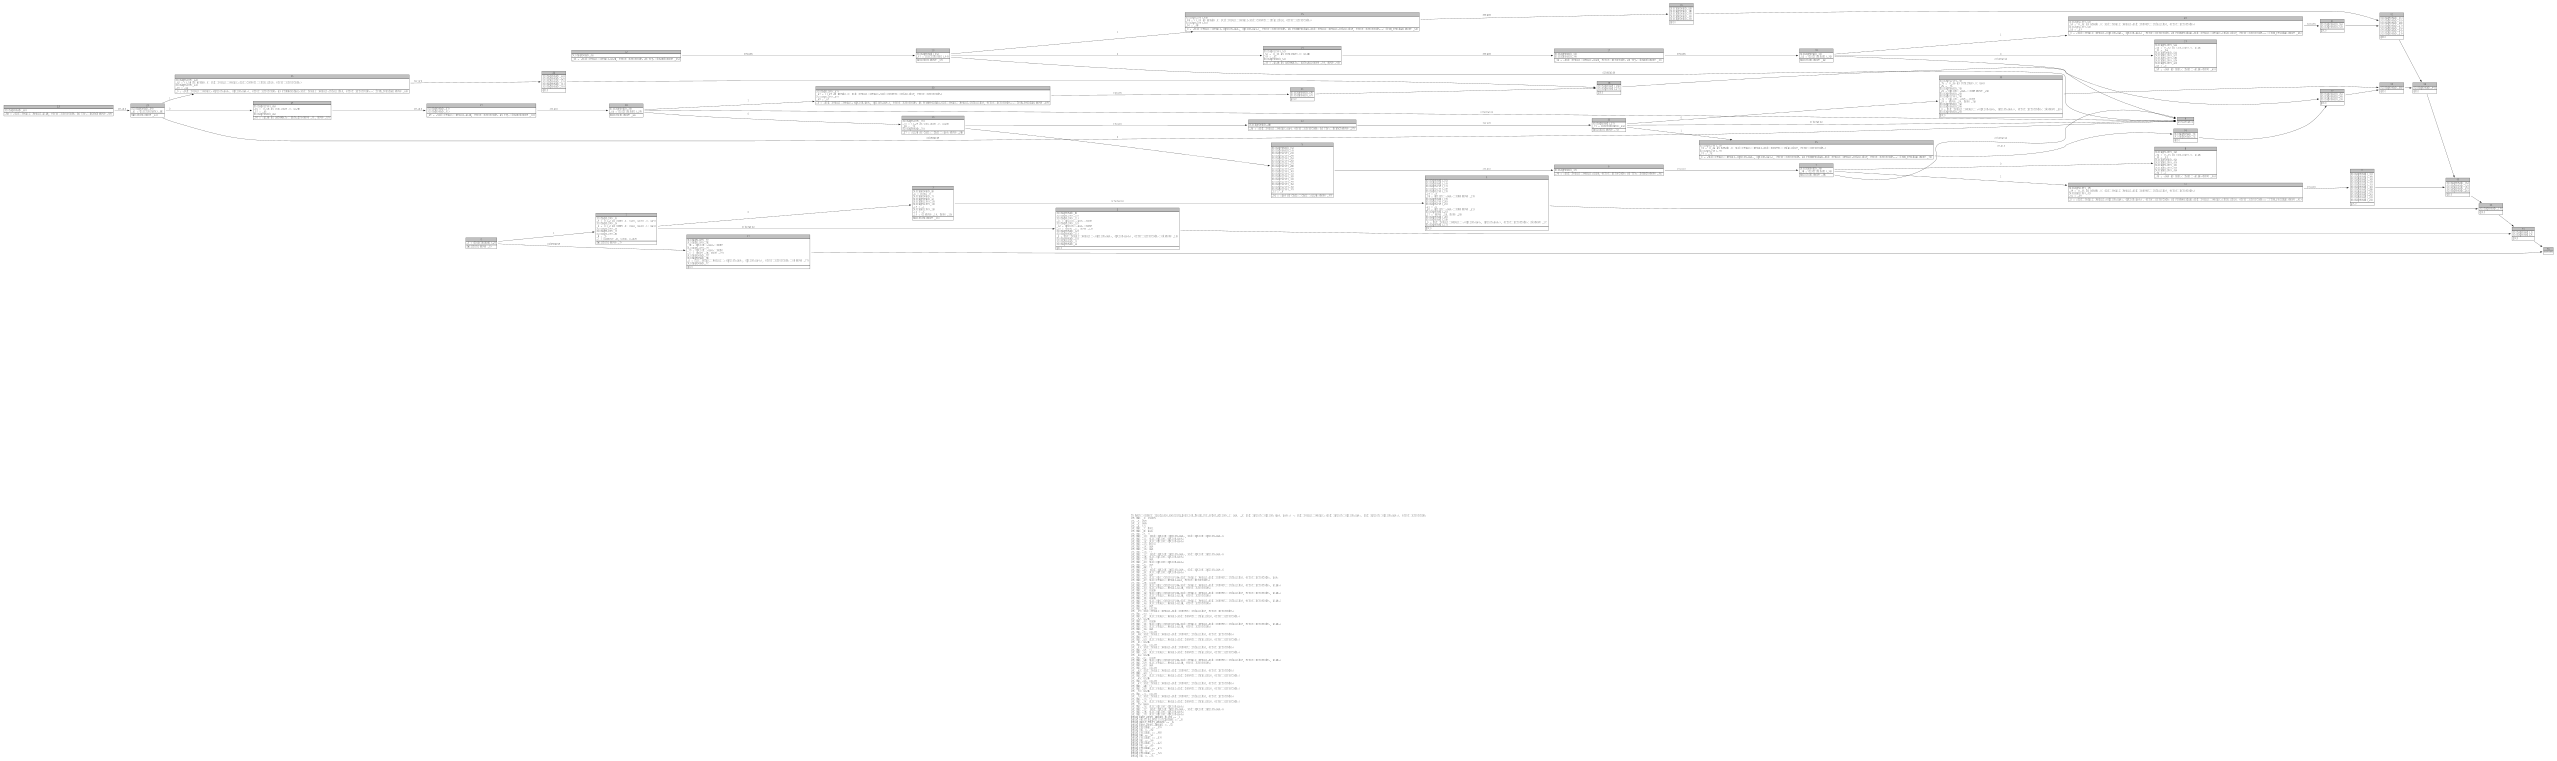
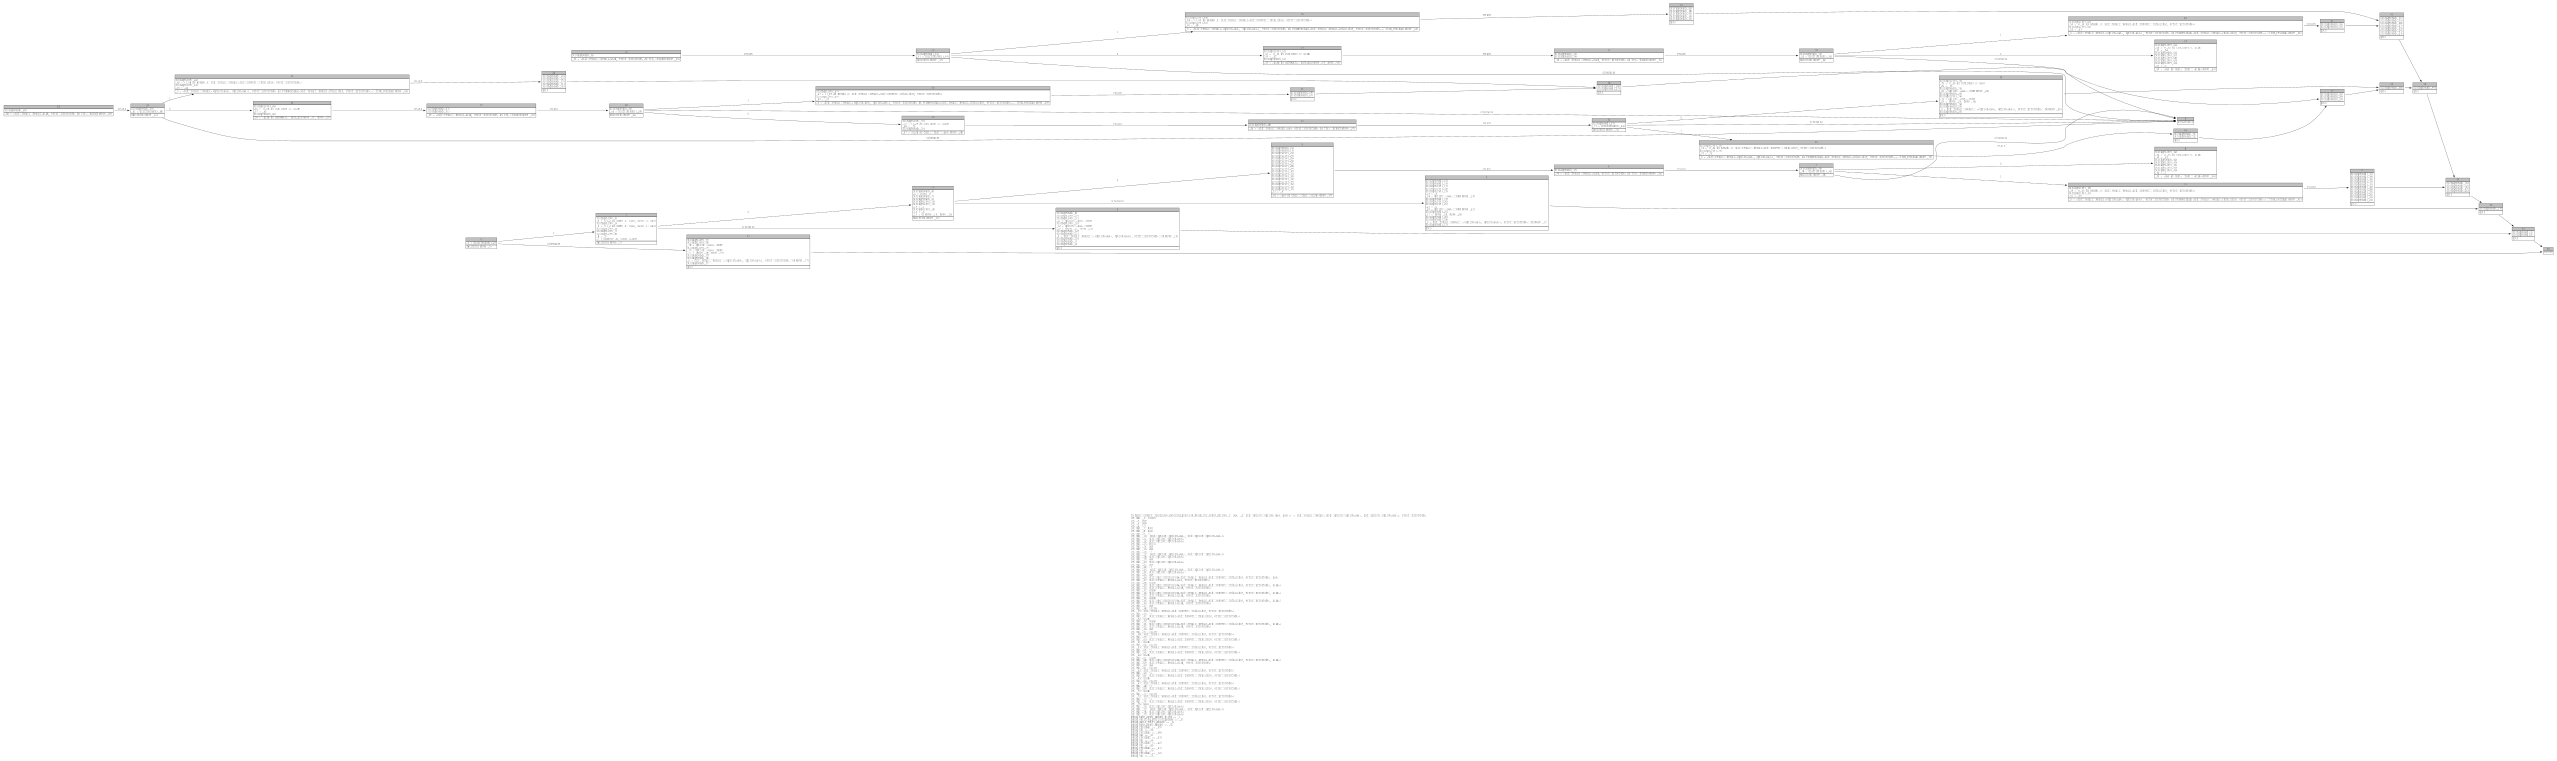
edge "29" -> "5": now "3" -> "5"
